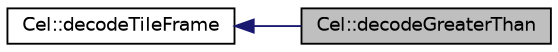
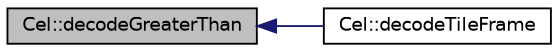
edge "Cel::decodeGreaterThan" -> "Cel::decodeTileFrame": reversed
